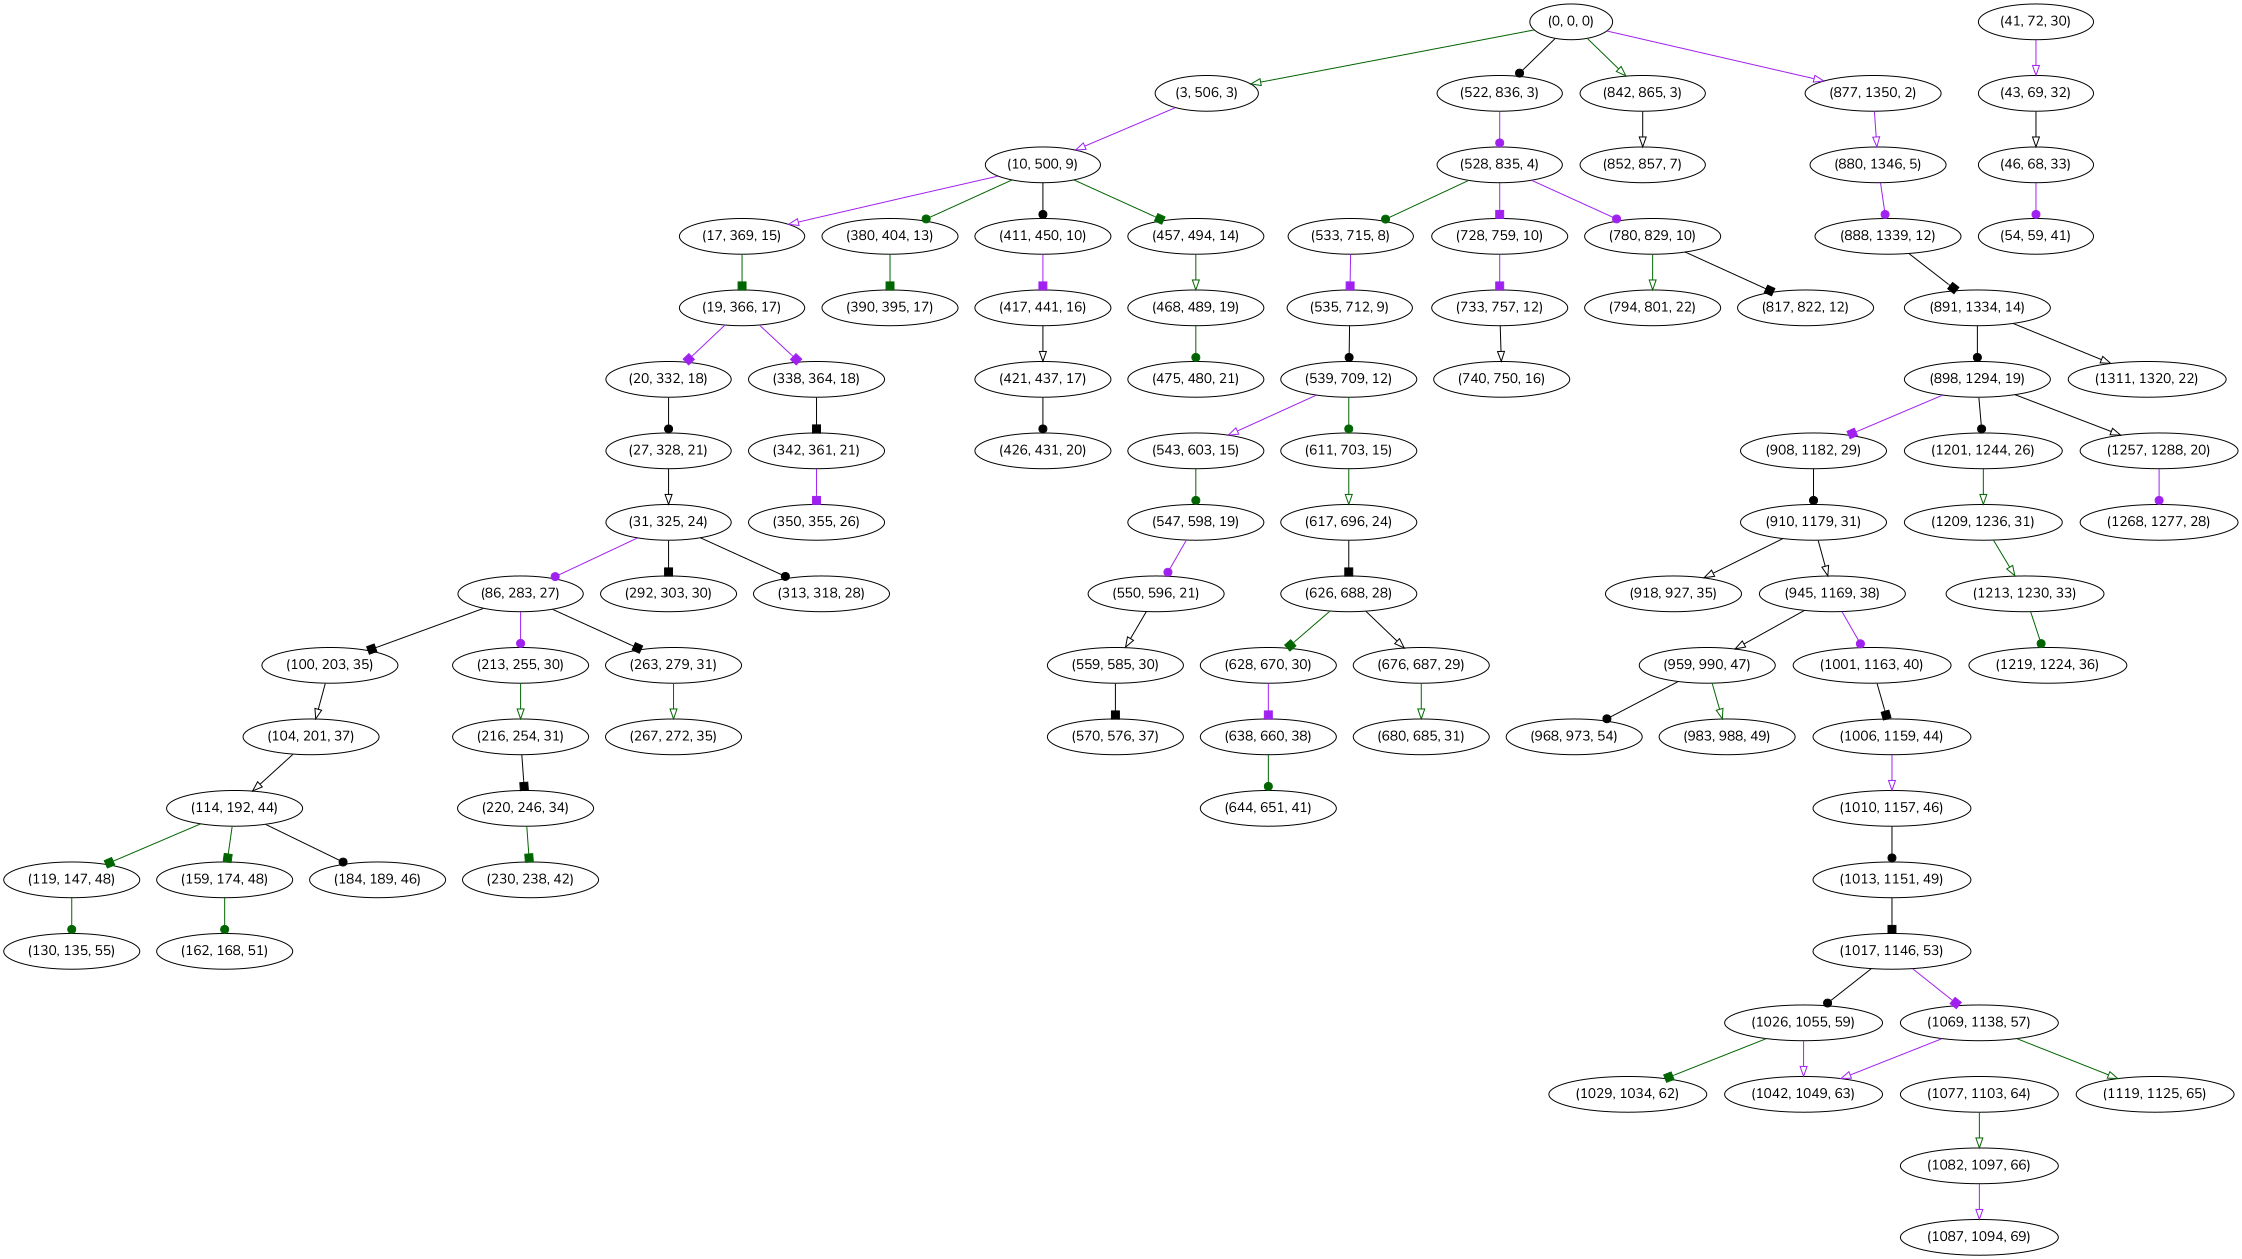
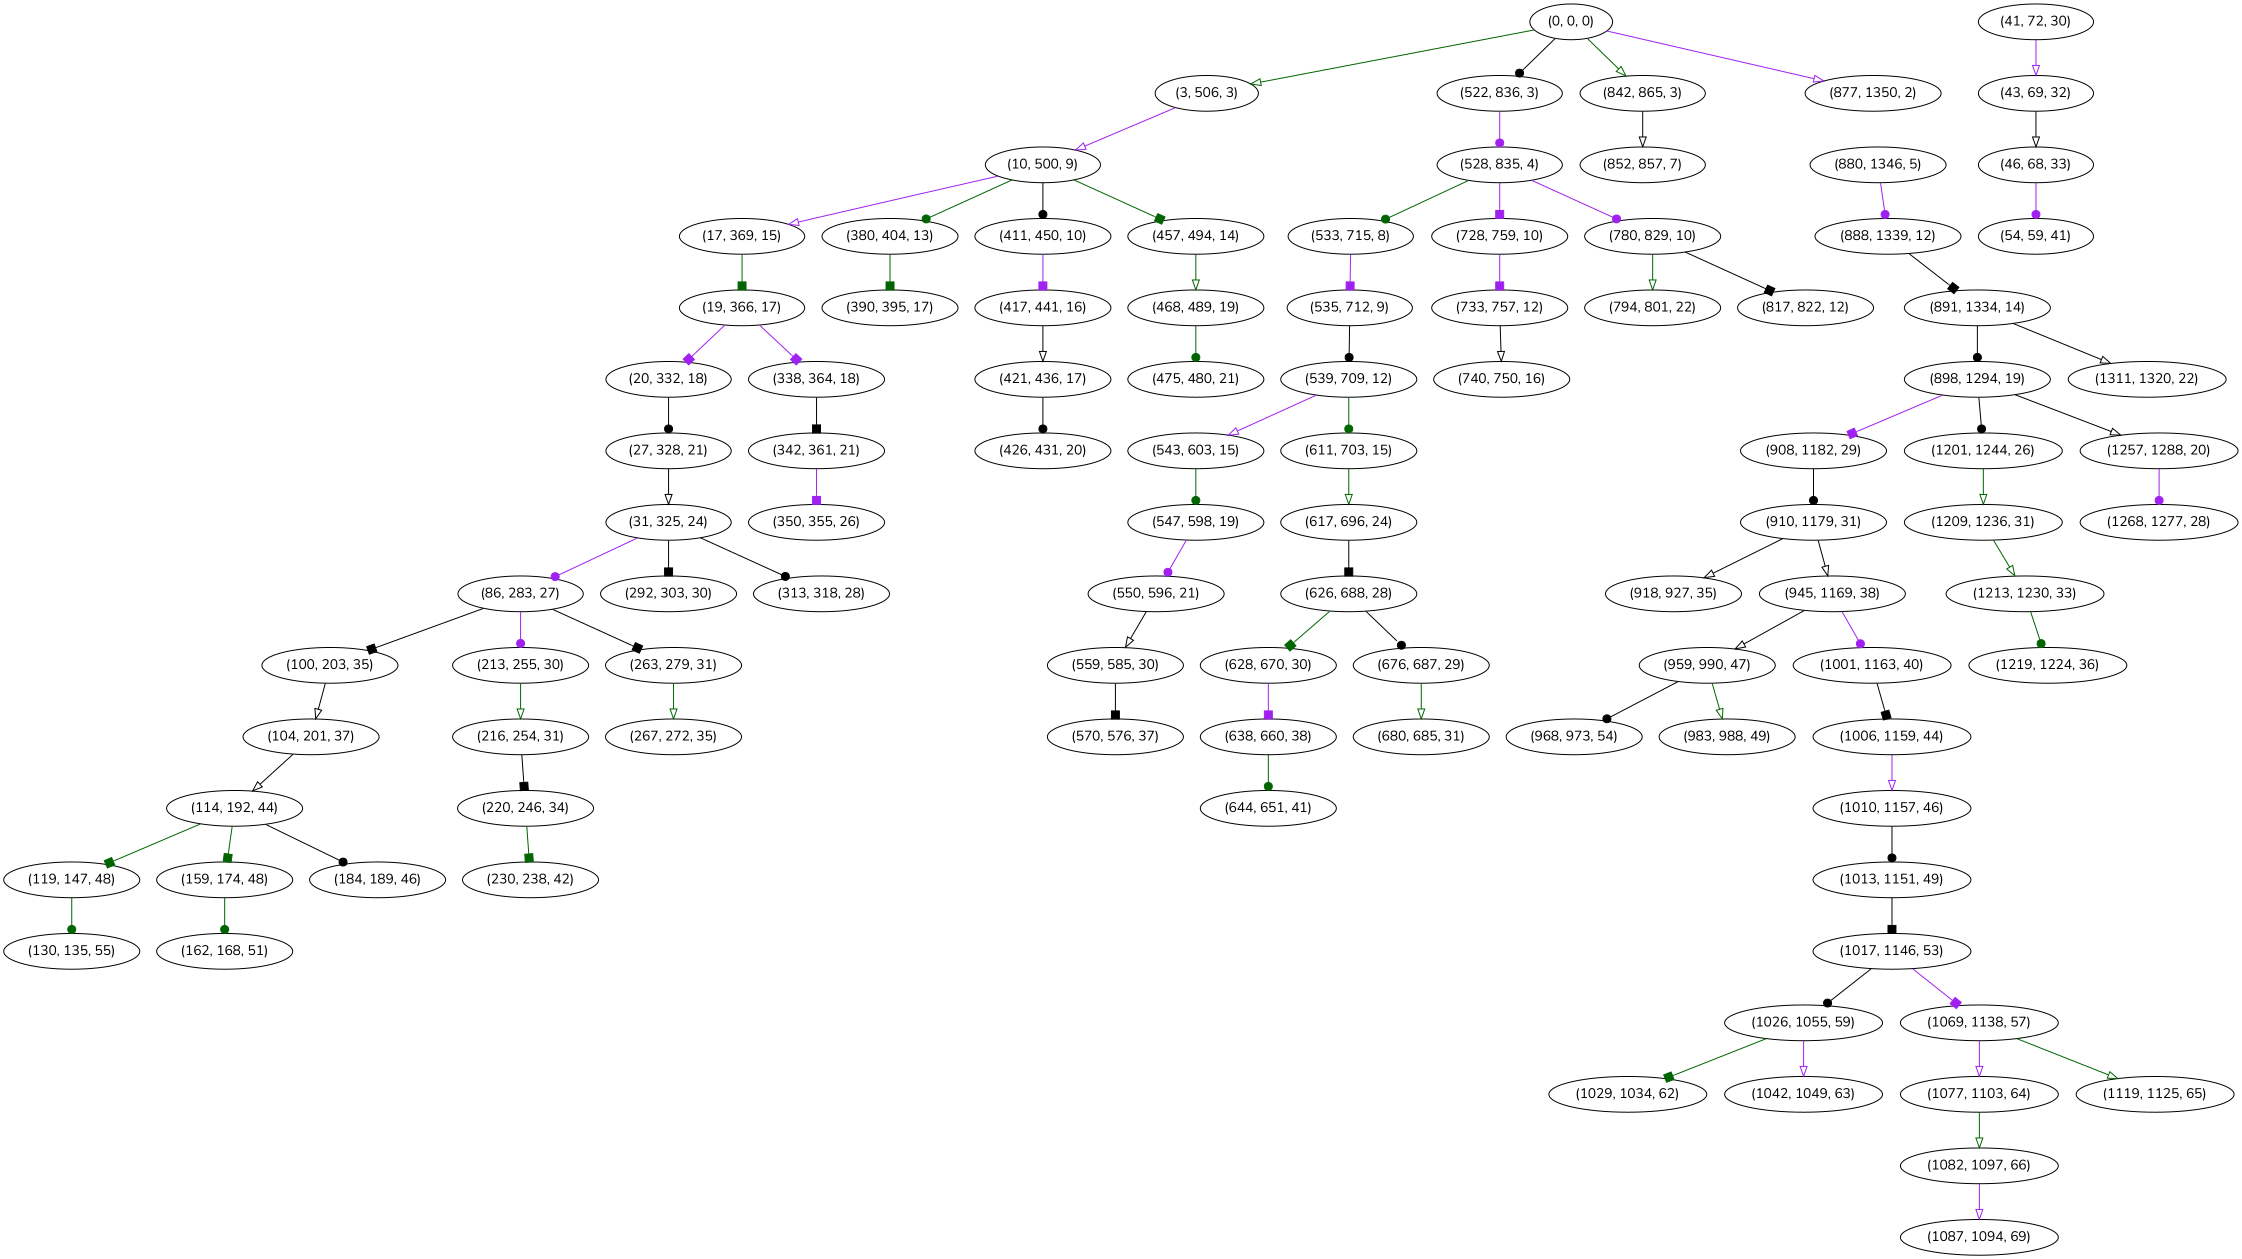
edge "(877, 1350, 2)" -> "(880, 1346, 5)": removed
node "(421, 437, 17)": label "(421, 437, 17)" -> "(421, 436, 17)"
edge "(626, 688, 28)" -> "(676, 687, 29)": arrowhead onormal -> dot
edge "(1069, 1138, 57)" -> "(1042, 1049, 63)": now "(1069, 1138, 57)" -> "(1077, 1103, 64)"
